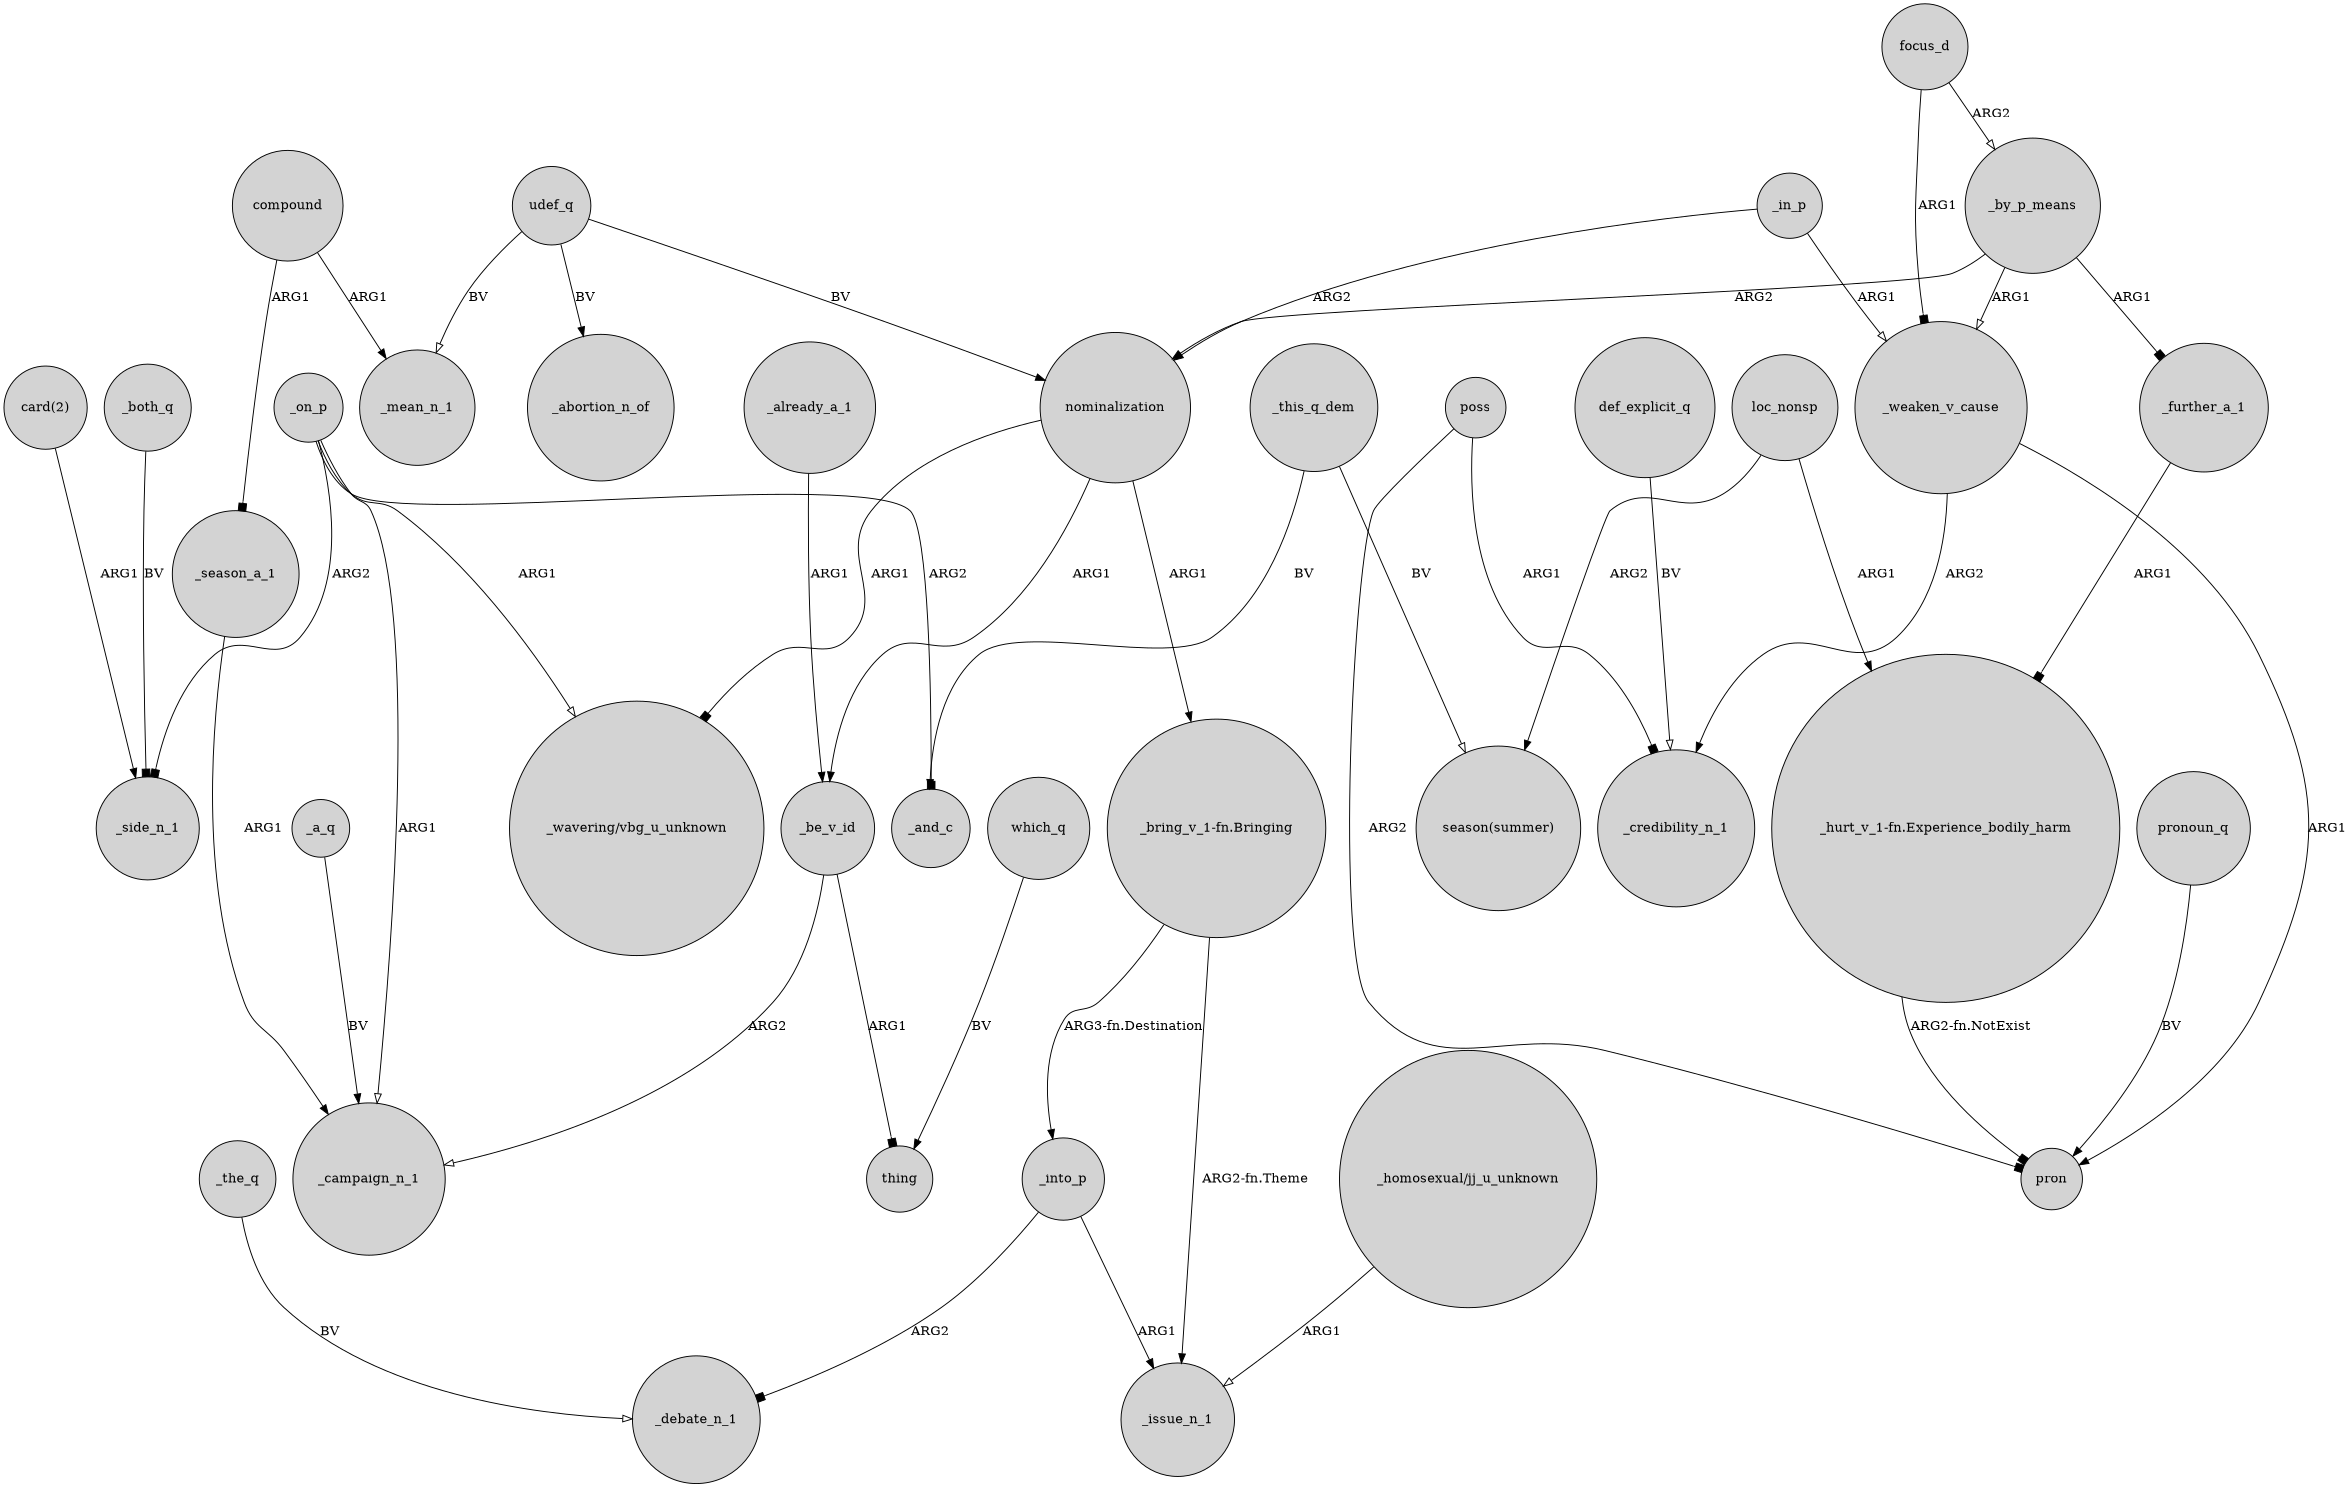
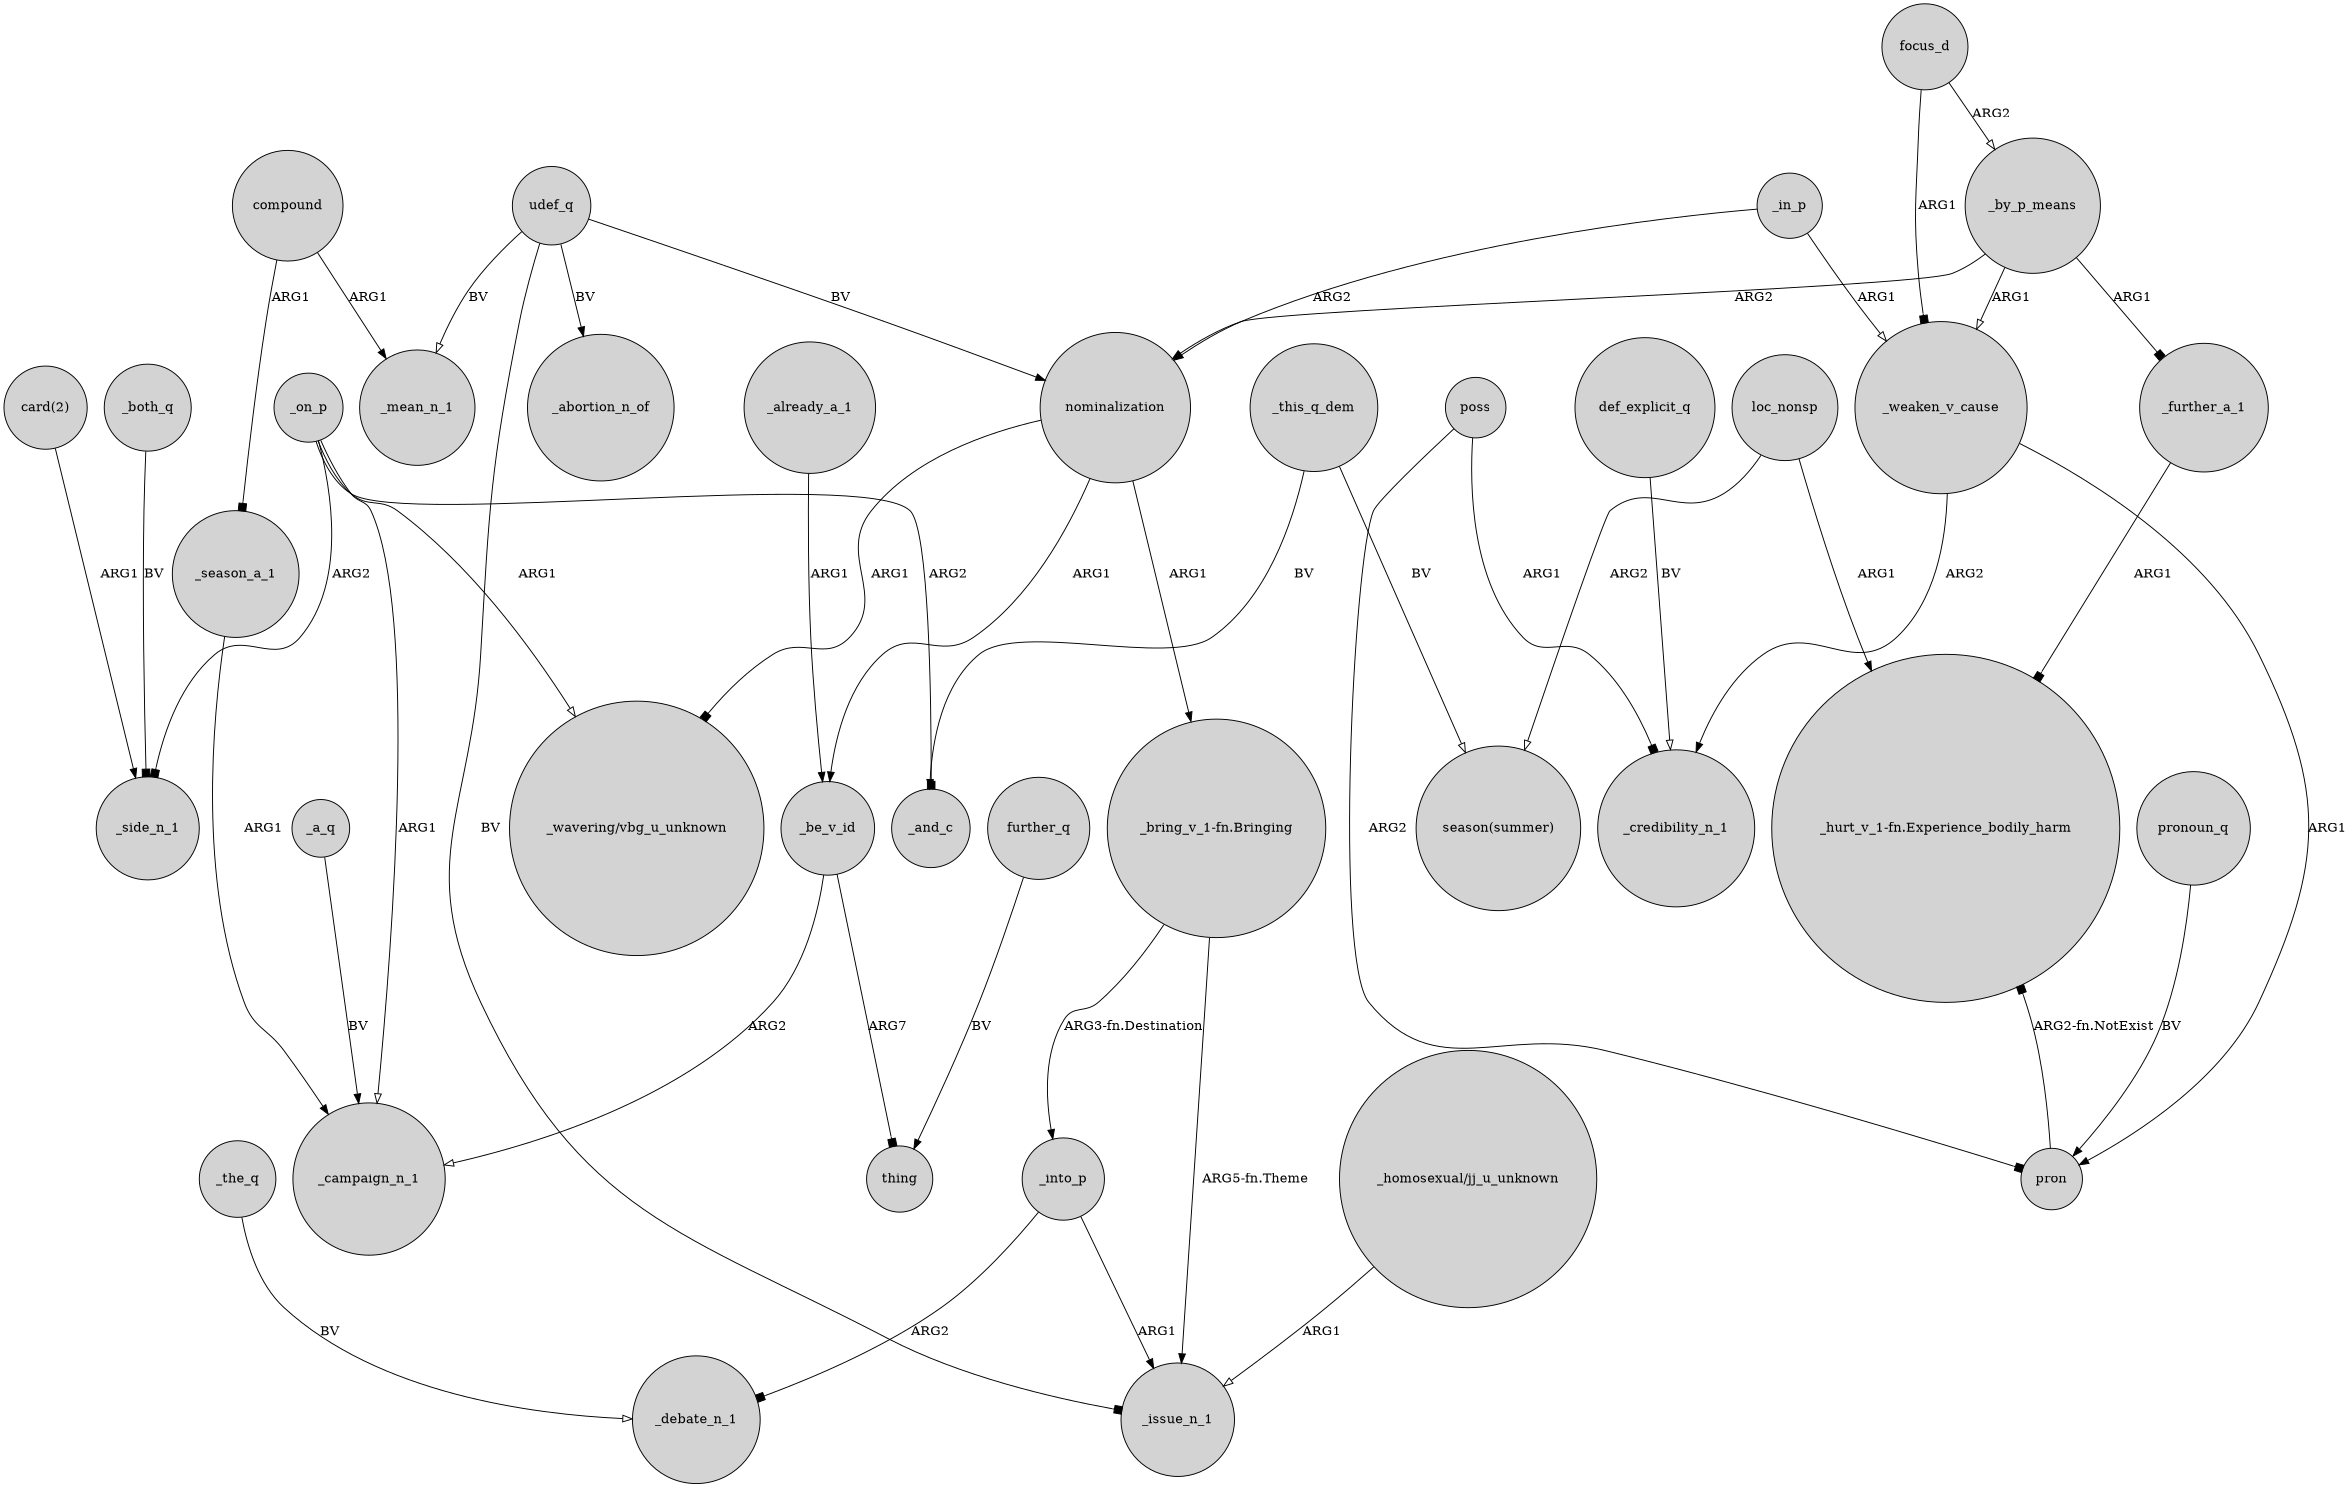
edge "loc_nonsp" -> "season(summer)": arrowhead normal -> onormal
node "which_q": label "which_q" -> "further_q"
edge "udef_q" -> "_issue_n_1": added, label "BV"
edge "_be_v_id" -> "thing": label "ARG1" -> "ARG7"
edge "_hurt_v_1-fn.Experience_bodily_harm" -> "pron": reversed
edge "_bring_v_1-fn.Bringing" -> "_issue_n_1": label "ARG2-fn.Theme" -> "ARG5-fn.Theme"
